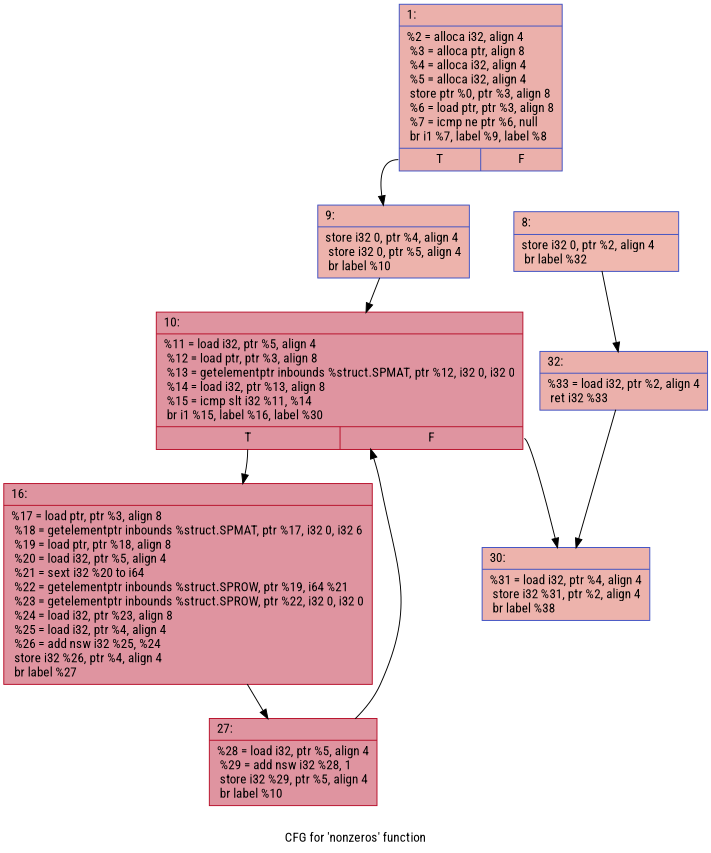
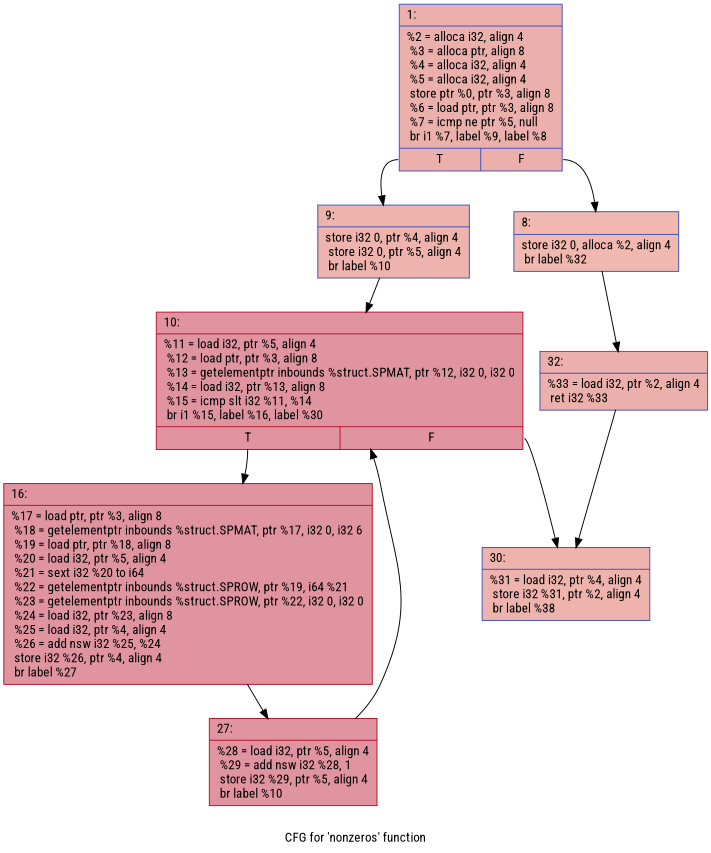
node "1:": text "%7 = icmp ne ptr %6, null" -> "%7 = icmp ne ptr %5, null"
edge "1:" -> "8:": added
node "8:": text "store i32 0, ptr %2, align 4" -> "store i32 0, alloca %2, align 4"
